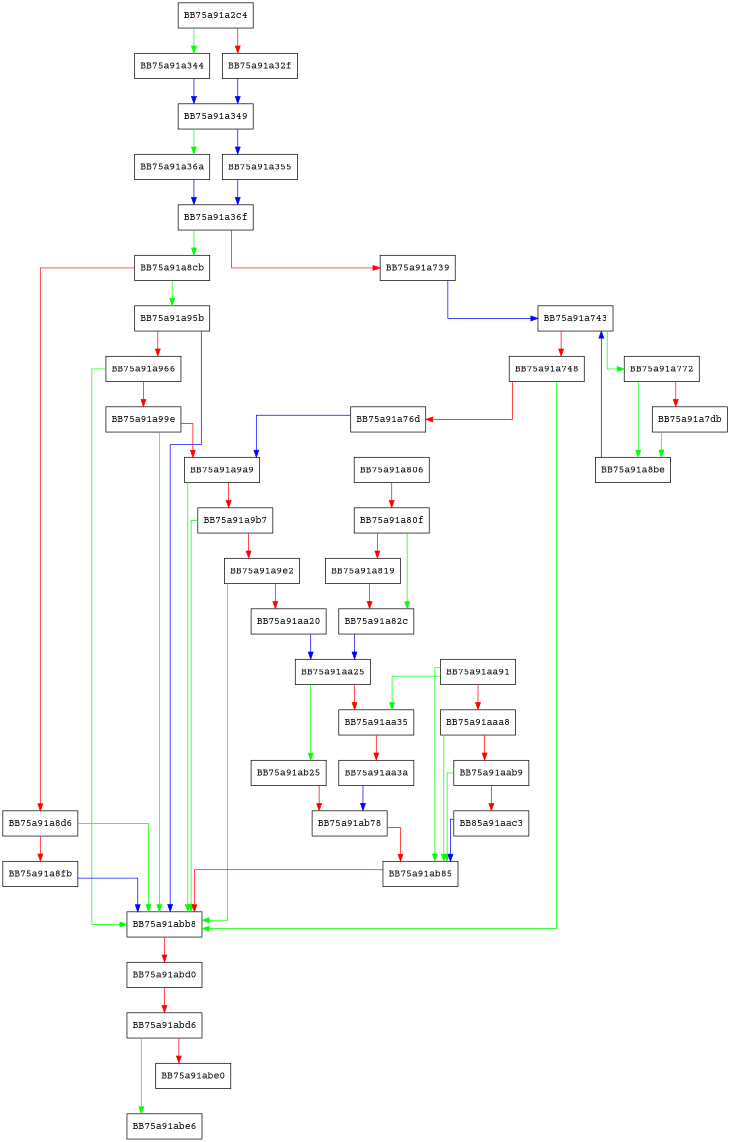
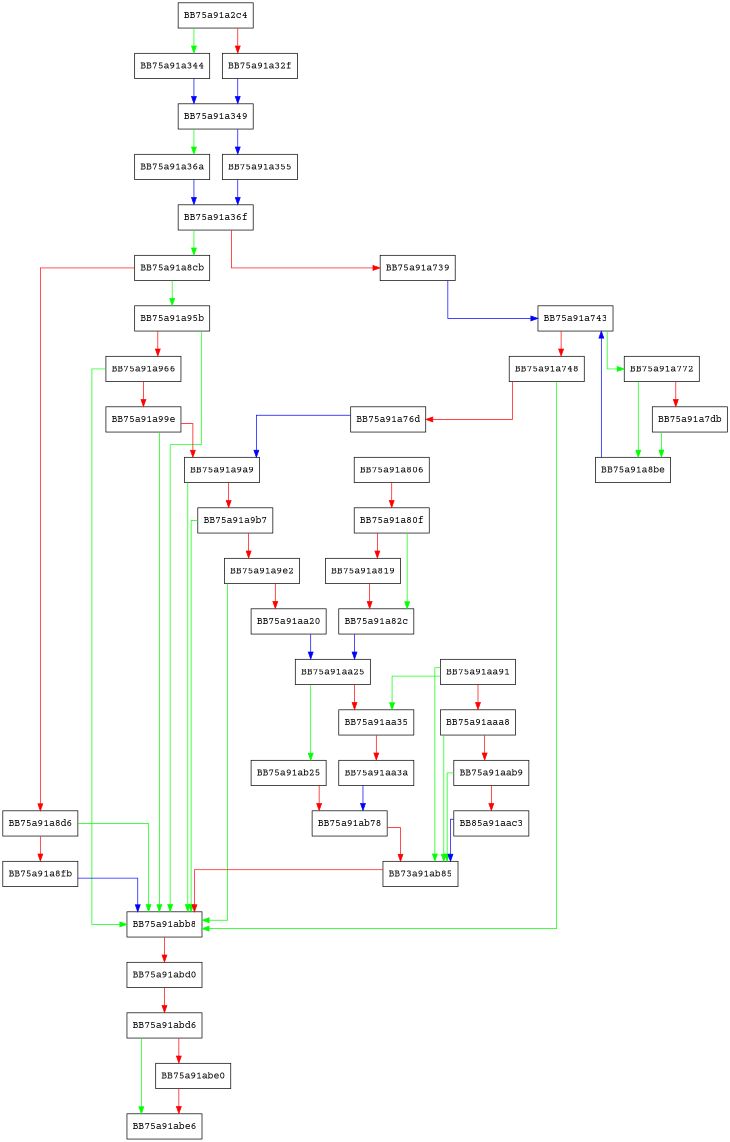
edge "BB75a91a95b" -> "BB75a91abb8": color blue -> green
node "BB75a91ab85": label "BB75a91ab85" -> "BB73a91ab85"
edge "BB75a91abe0" -> "BB75a91abe6": added
